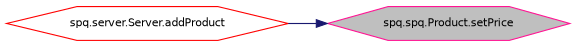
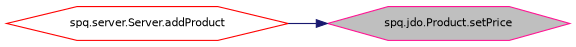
node "spq.spq.Product.setPrice": label "spq.spq.Product.setPrice" -> "spq.jdo.Product.setPrice"
